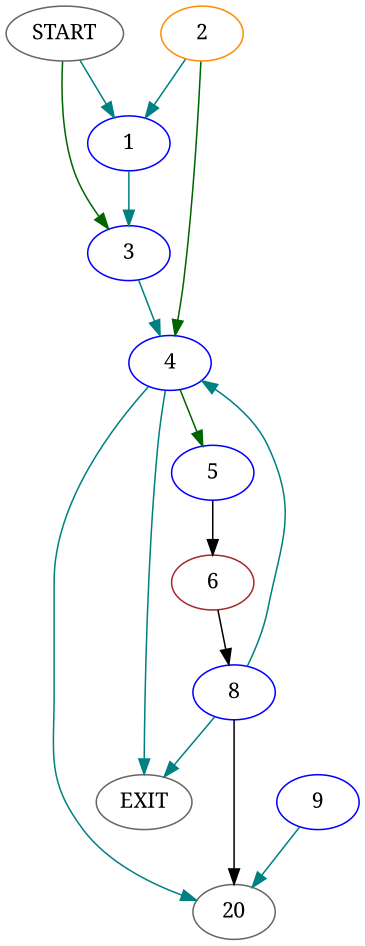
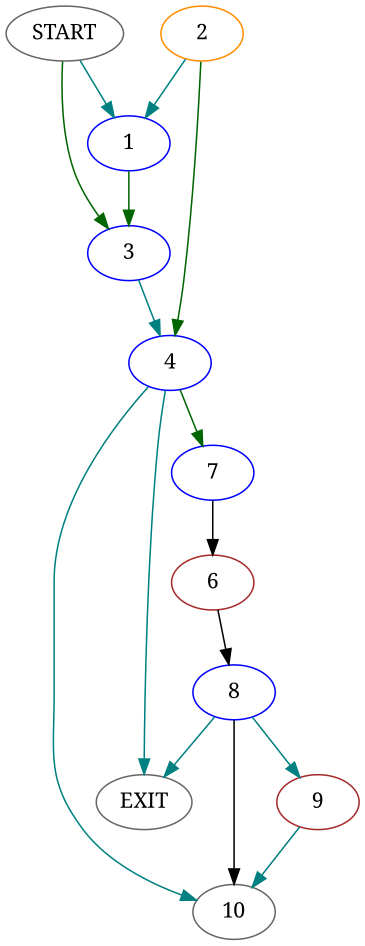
edge "1" -> "3": color teal -> darkgreen
node "5": label "5" -> "7"
edge "8" -> "4": now "8" -> "9"
node "9": color blue -> brown
node "20": label "20" -> "10"
